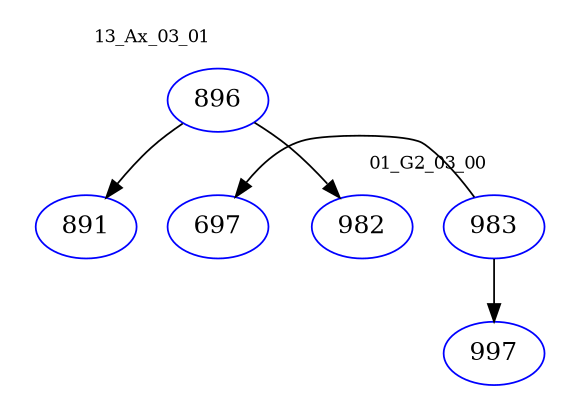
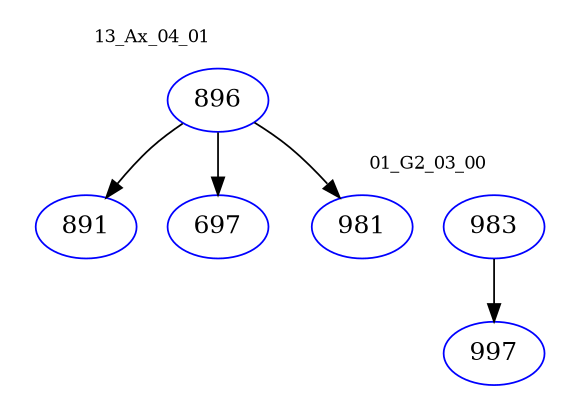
cluster "13_Ax_03_01": label "13_Ax_03_01" -> "13_Ax_04_01"
edge "983" -> "697": now "896" -> "697"
node "982": label "982" -> "981"
